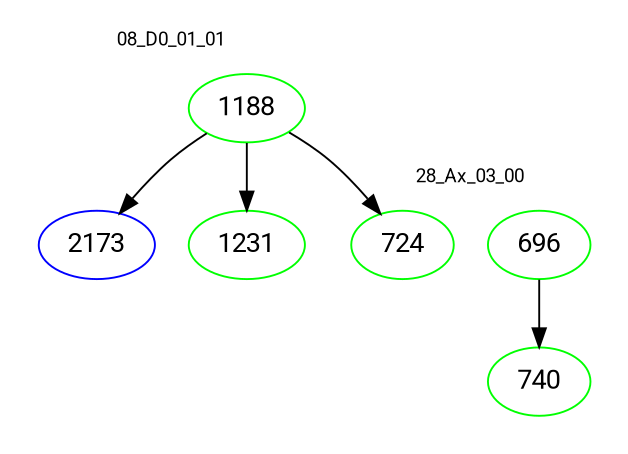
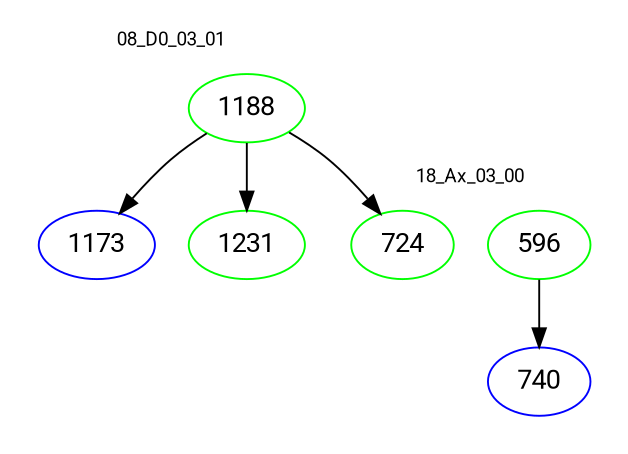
cluster "08_D0_01_01": label "08_D0_01_01" -> "08_D0_03_01"
cluster "28_Ax_03_00": label "28_Ax_03_00" -> "18_Ax_03_00"
node "2173": label "2173" -> "1173"
node "696": label "696" -> "596"
node "740": color green -> blue
